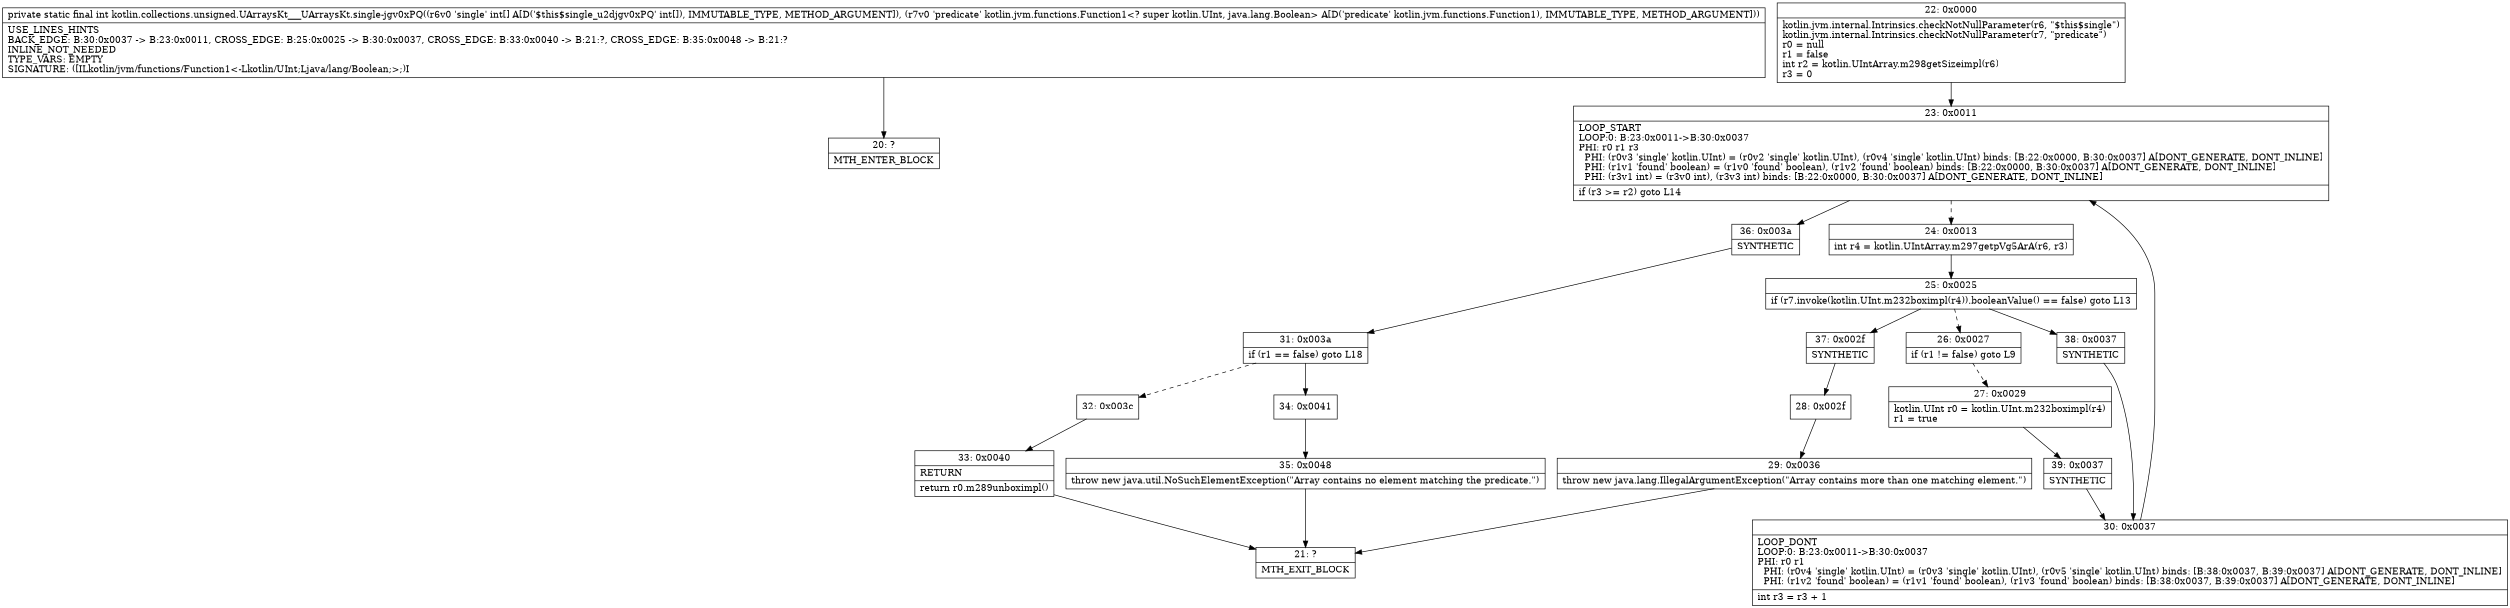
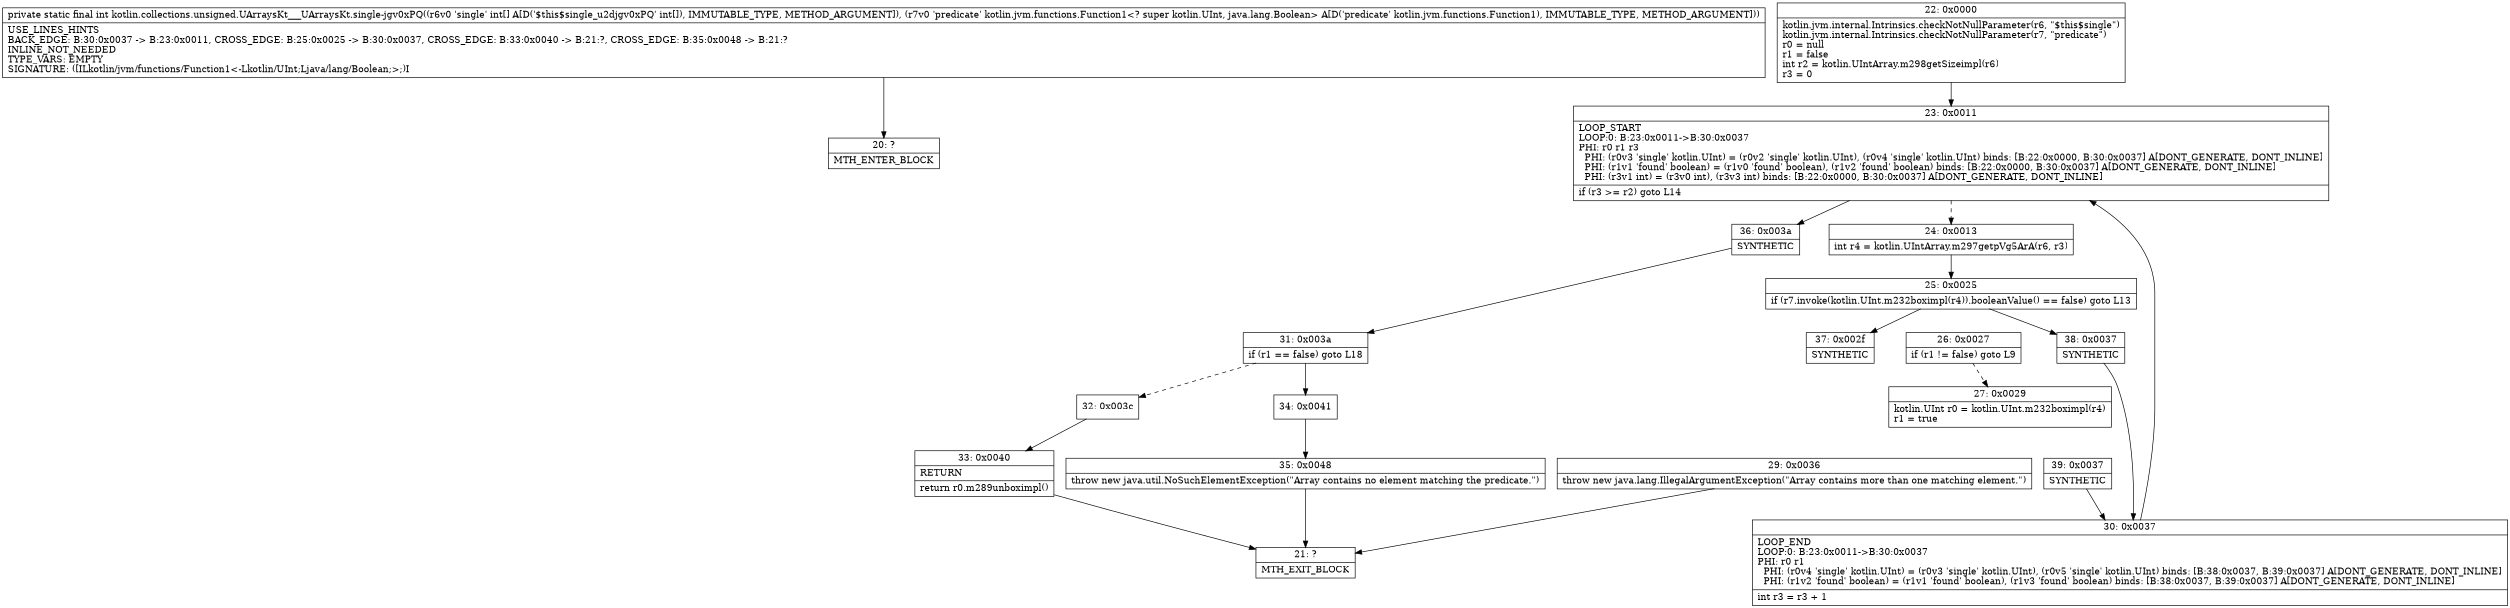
edge "25: 0x0025" -> "26: 0x0027": removed
node "28: 0x002f": removed
edge "27: 0x0029" -> "39: 0x0037": removed
node "30: 0x0037": text "LOOP_DONT" -> "LOOP_END"
